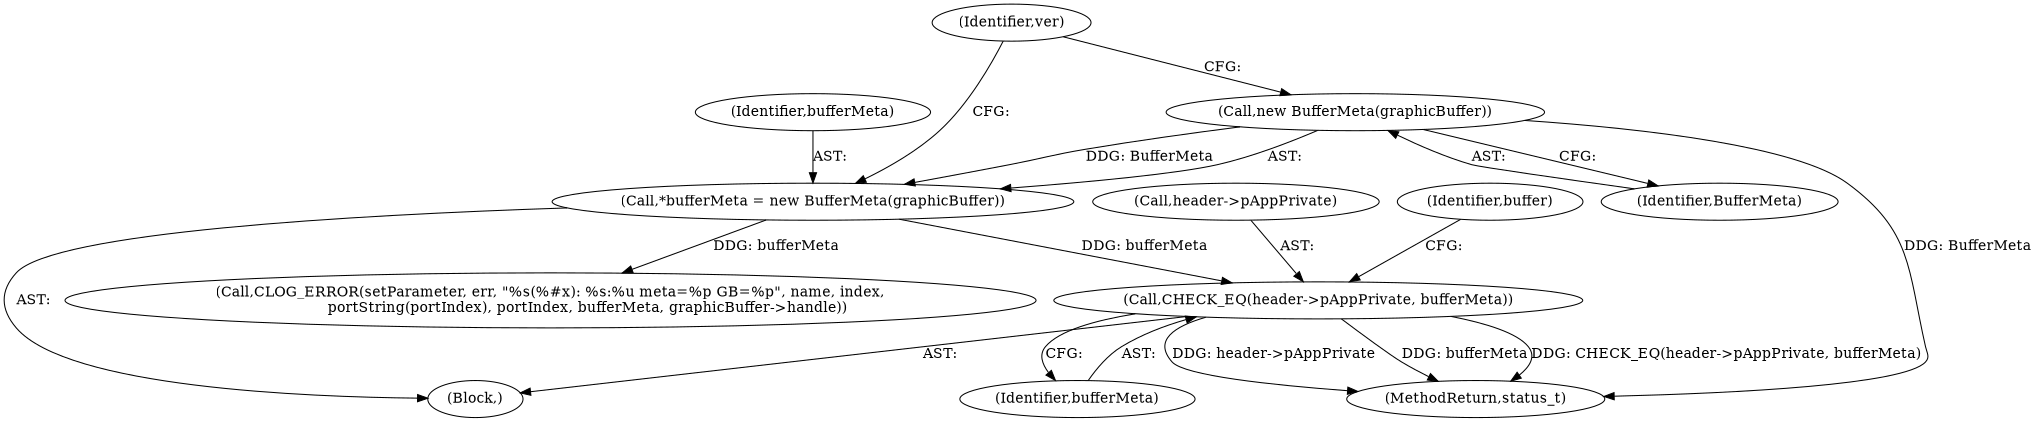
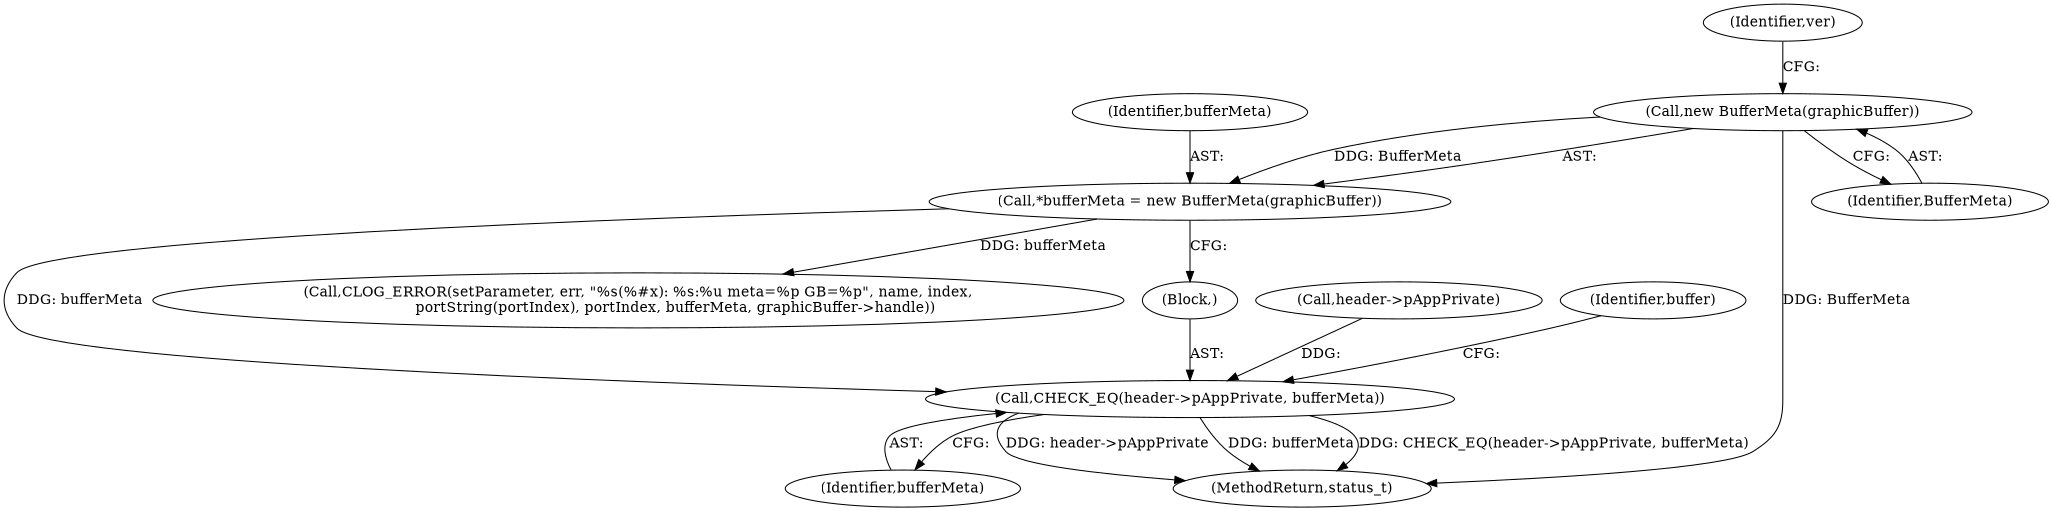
edge "(Identifier,ver)" -> "(Call,*bufferMeta = new BufferMeta(graphicBuffer))": removed, label "CFG:"
edge "(Call,header->pAppPrivate)" -> "(Call,CHECK_EQ(header->pAppPrivate, bufferMeta))": label "AST: " -> "DDG: "
edge "(Call,*bufferMeta = new BufferMeta(graphicBuffer))" -> "(Block,)": label "AST: " -> "CFG: "
edge "(Call,CHECK_EQ(header->pAppPrivate, bufferMeta))" -> "(Block,)": reversed
